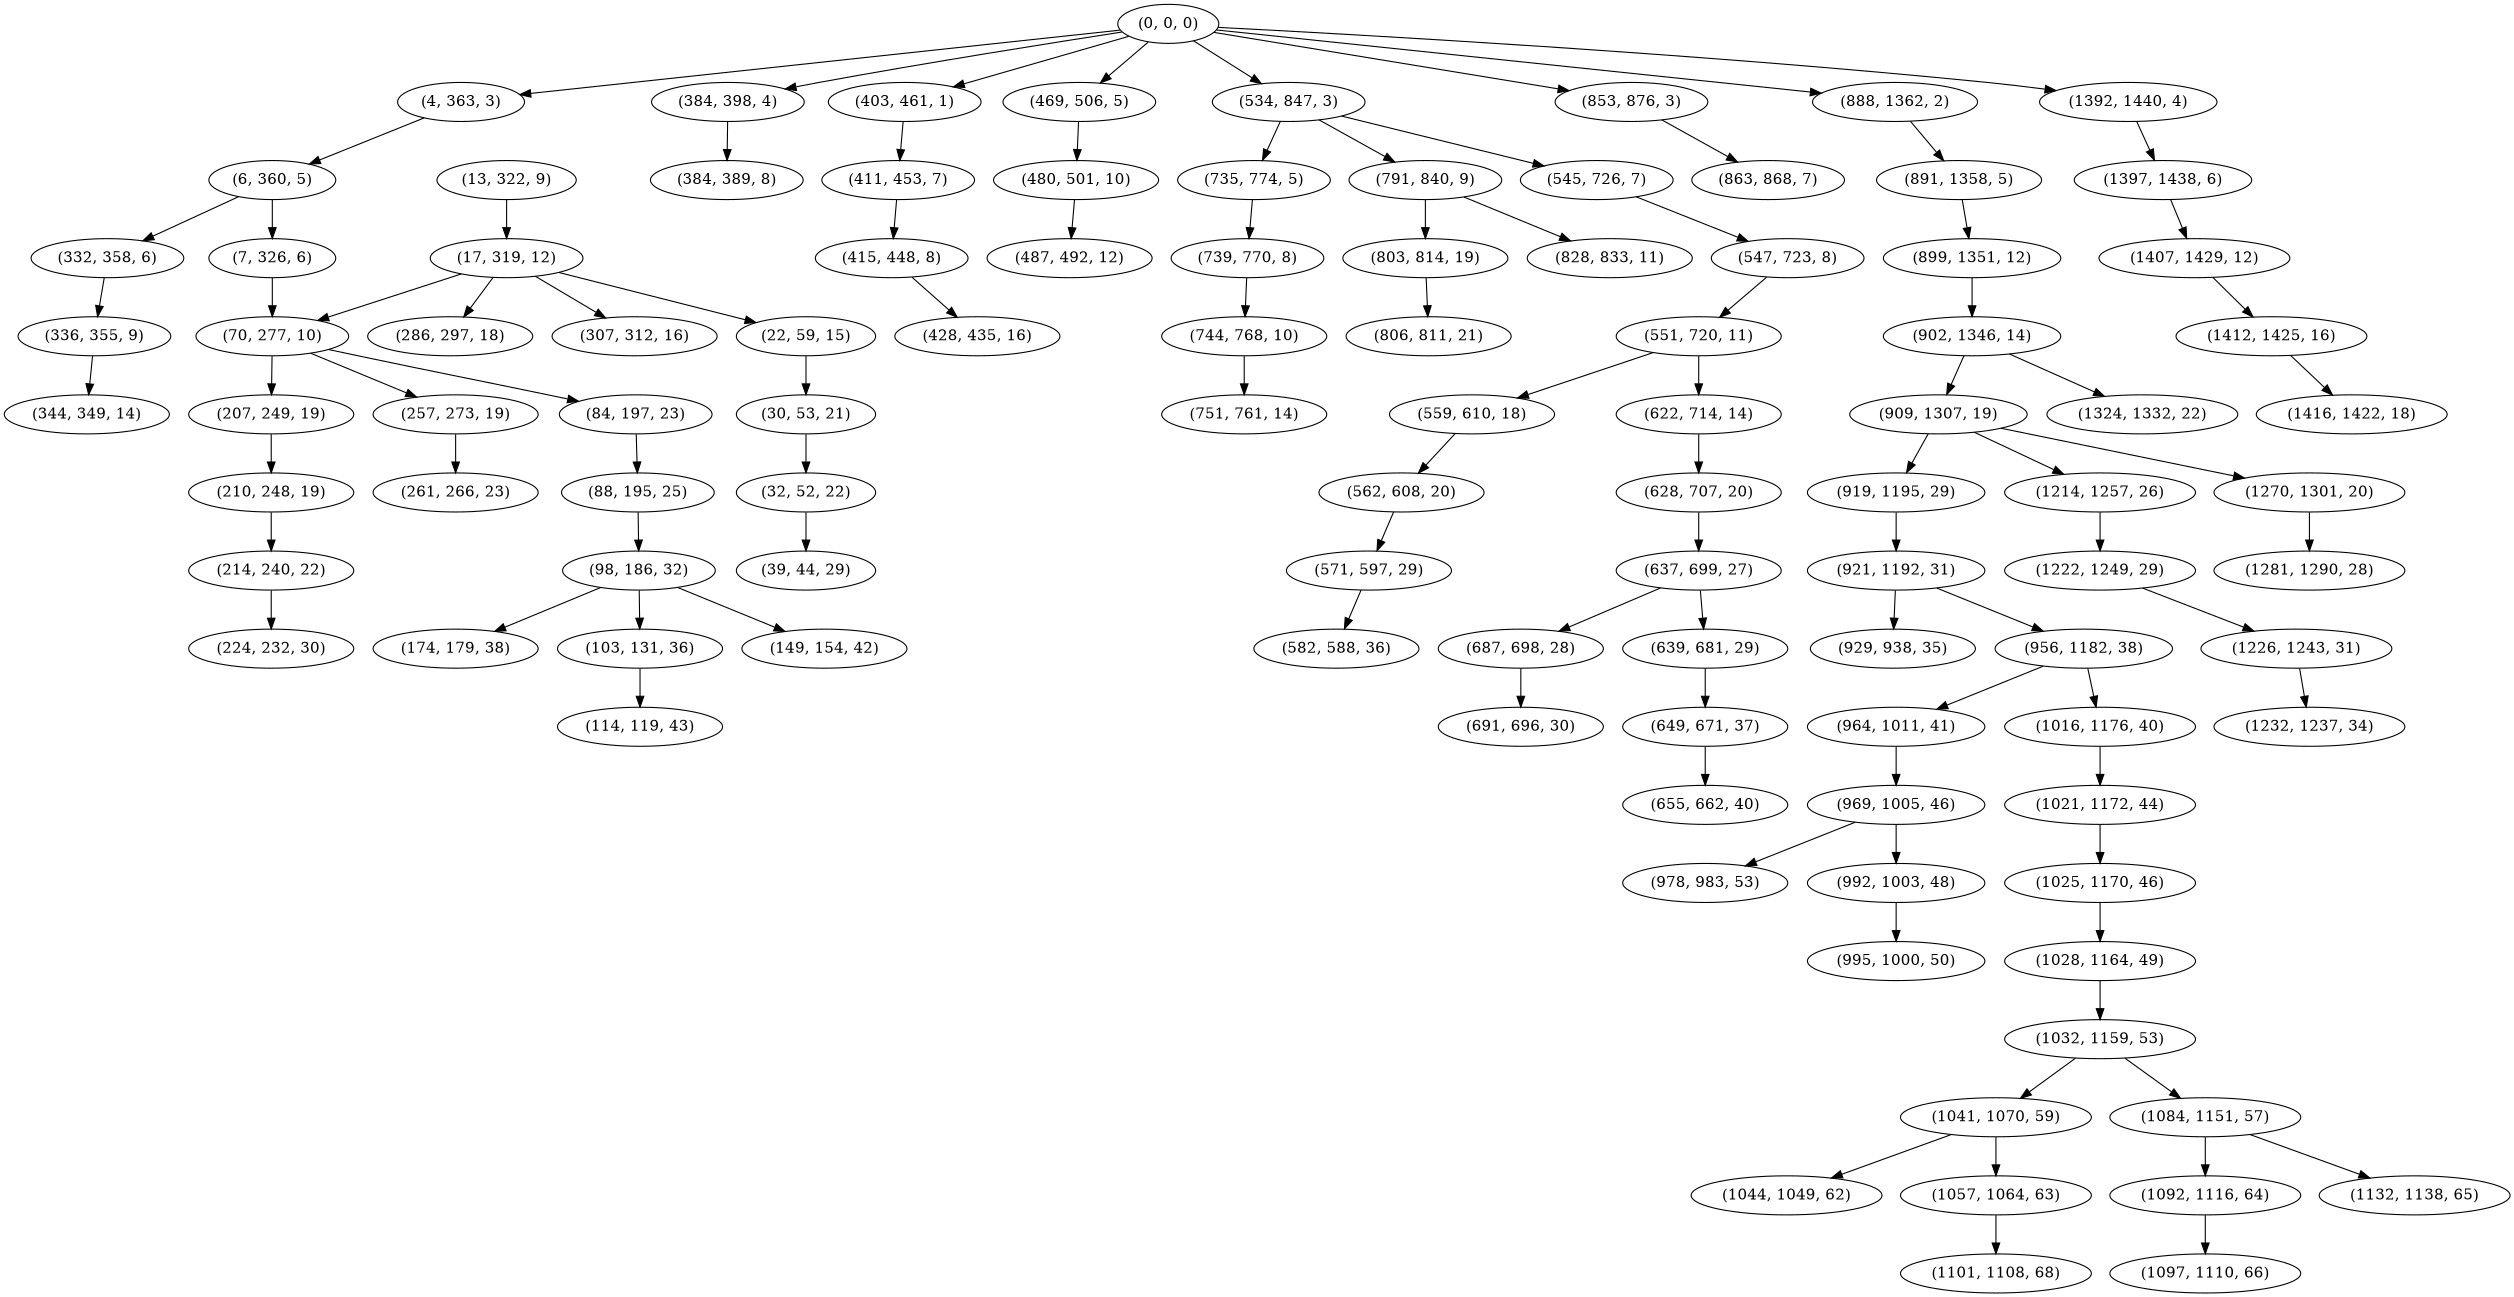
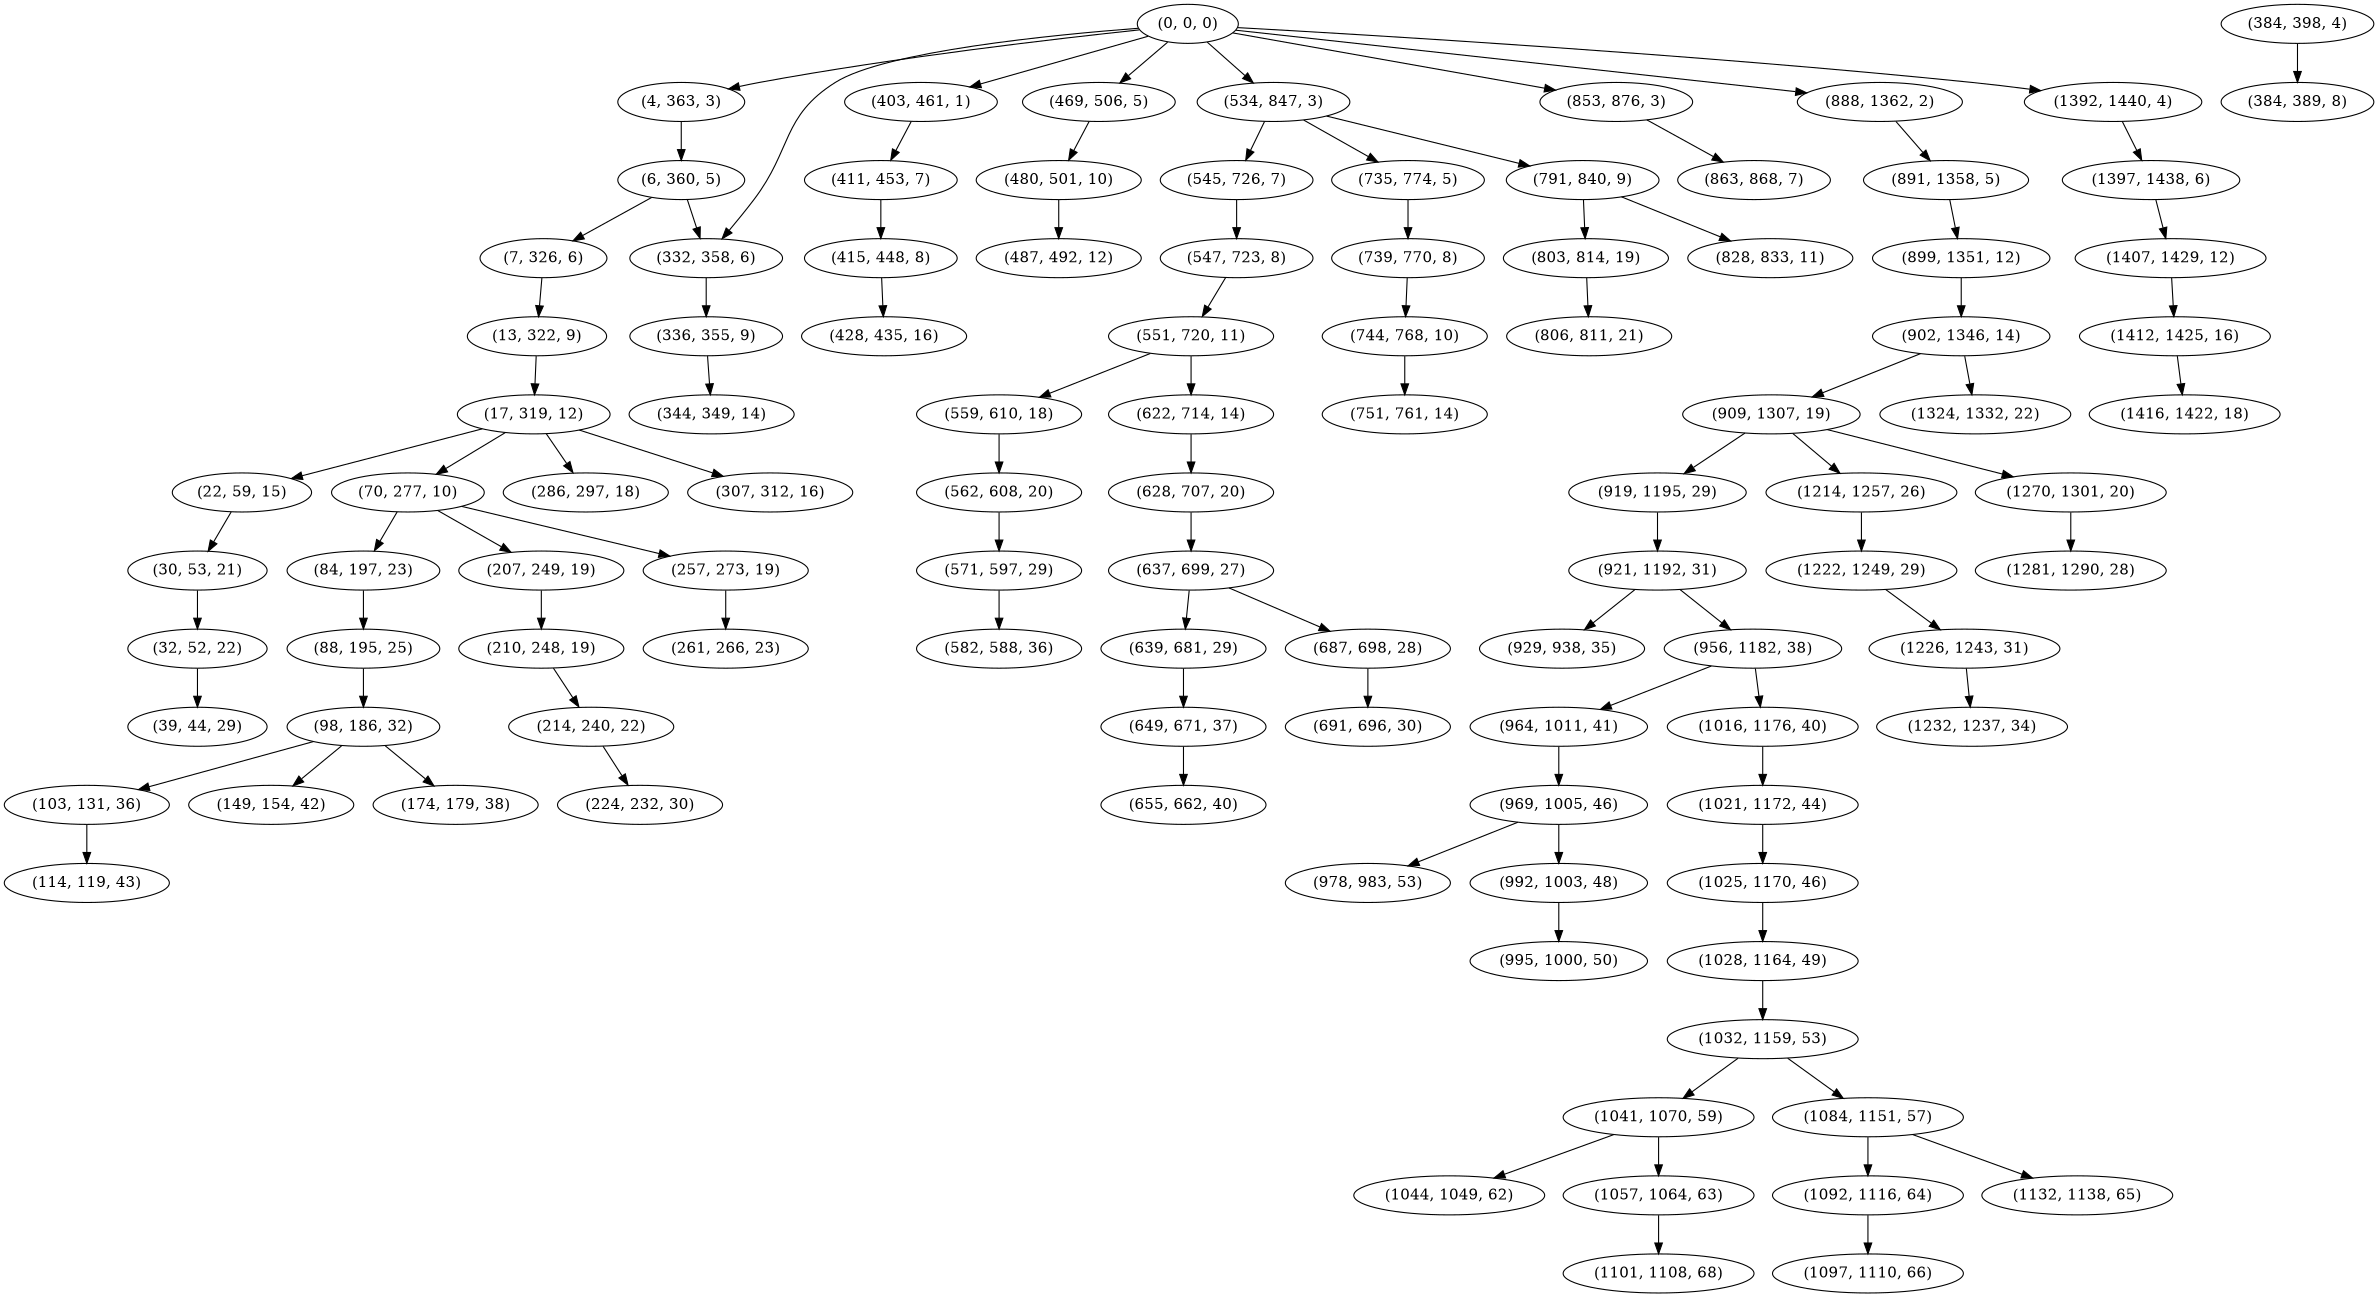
edge "(0, 0, 0)" -> "(384, 398, 4)": now "(0, 0, 0)" -> "(332, 358, 6)"
edge "(7, 326, 6)" -> "(70, 277, 10)": now "(7, 326, 6)" -> "(13, 322, 9)"
